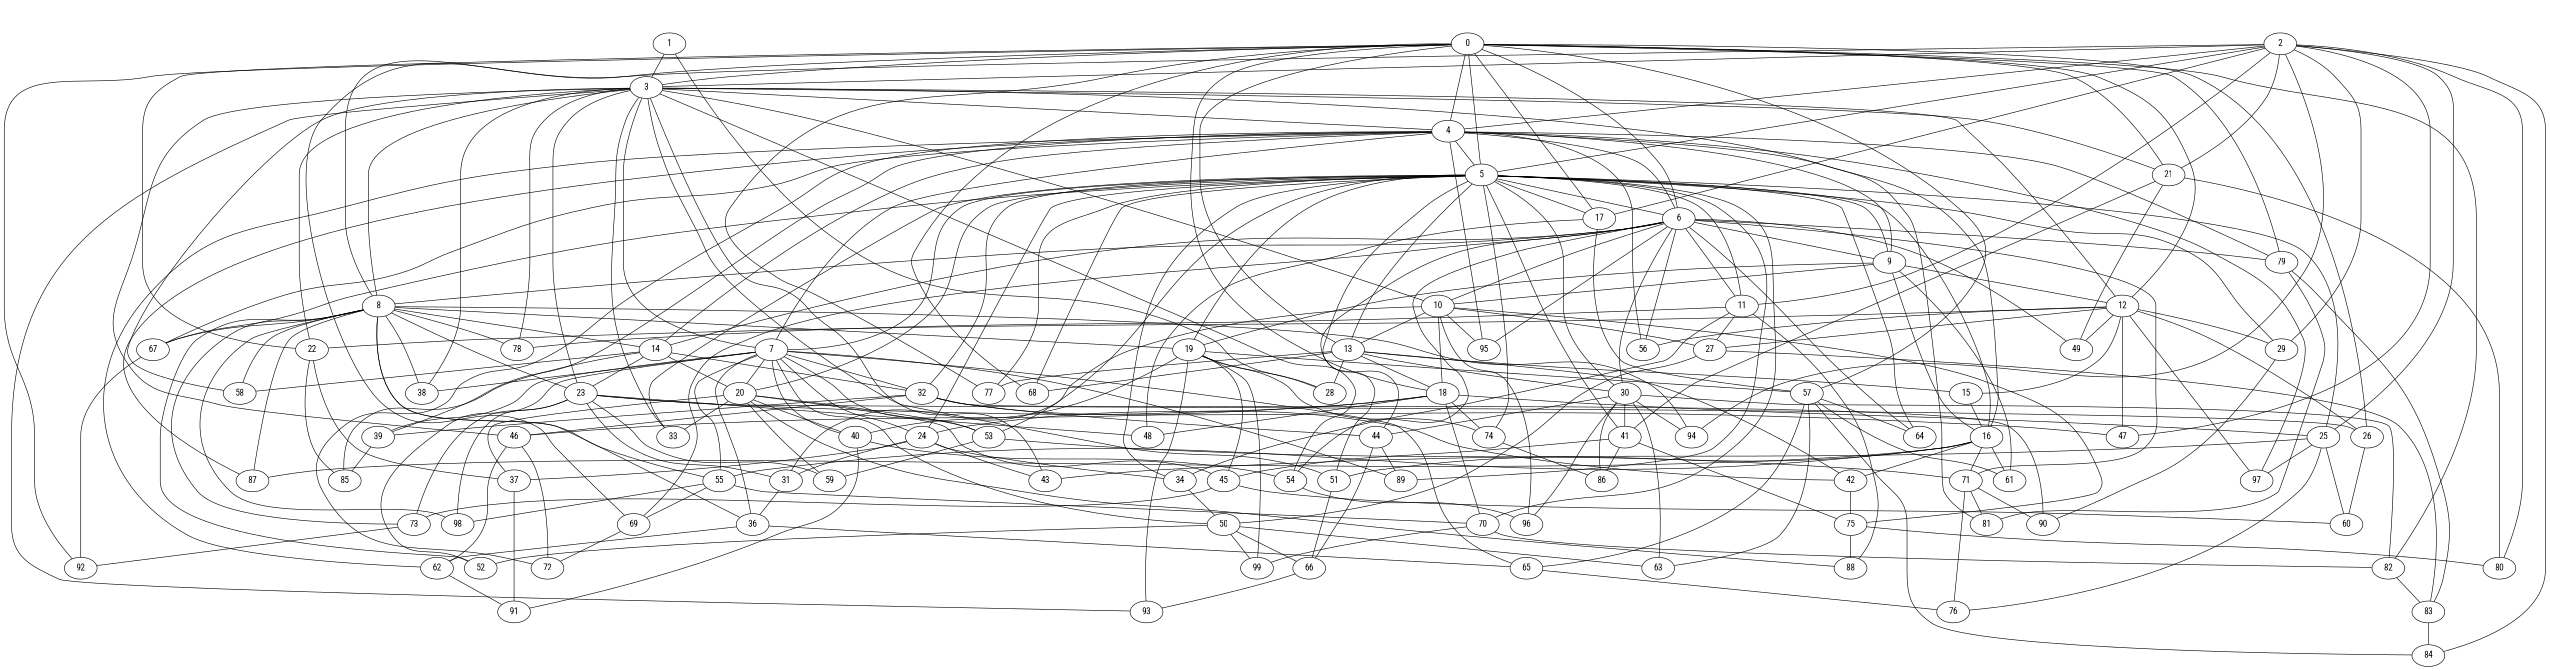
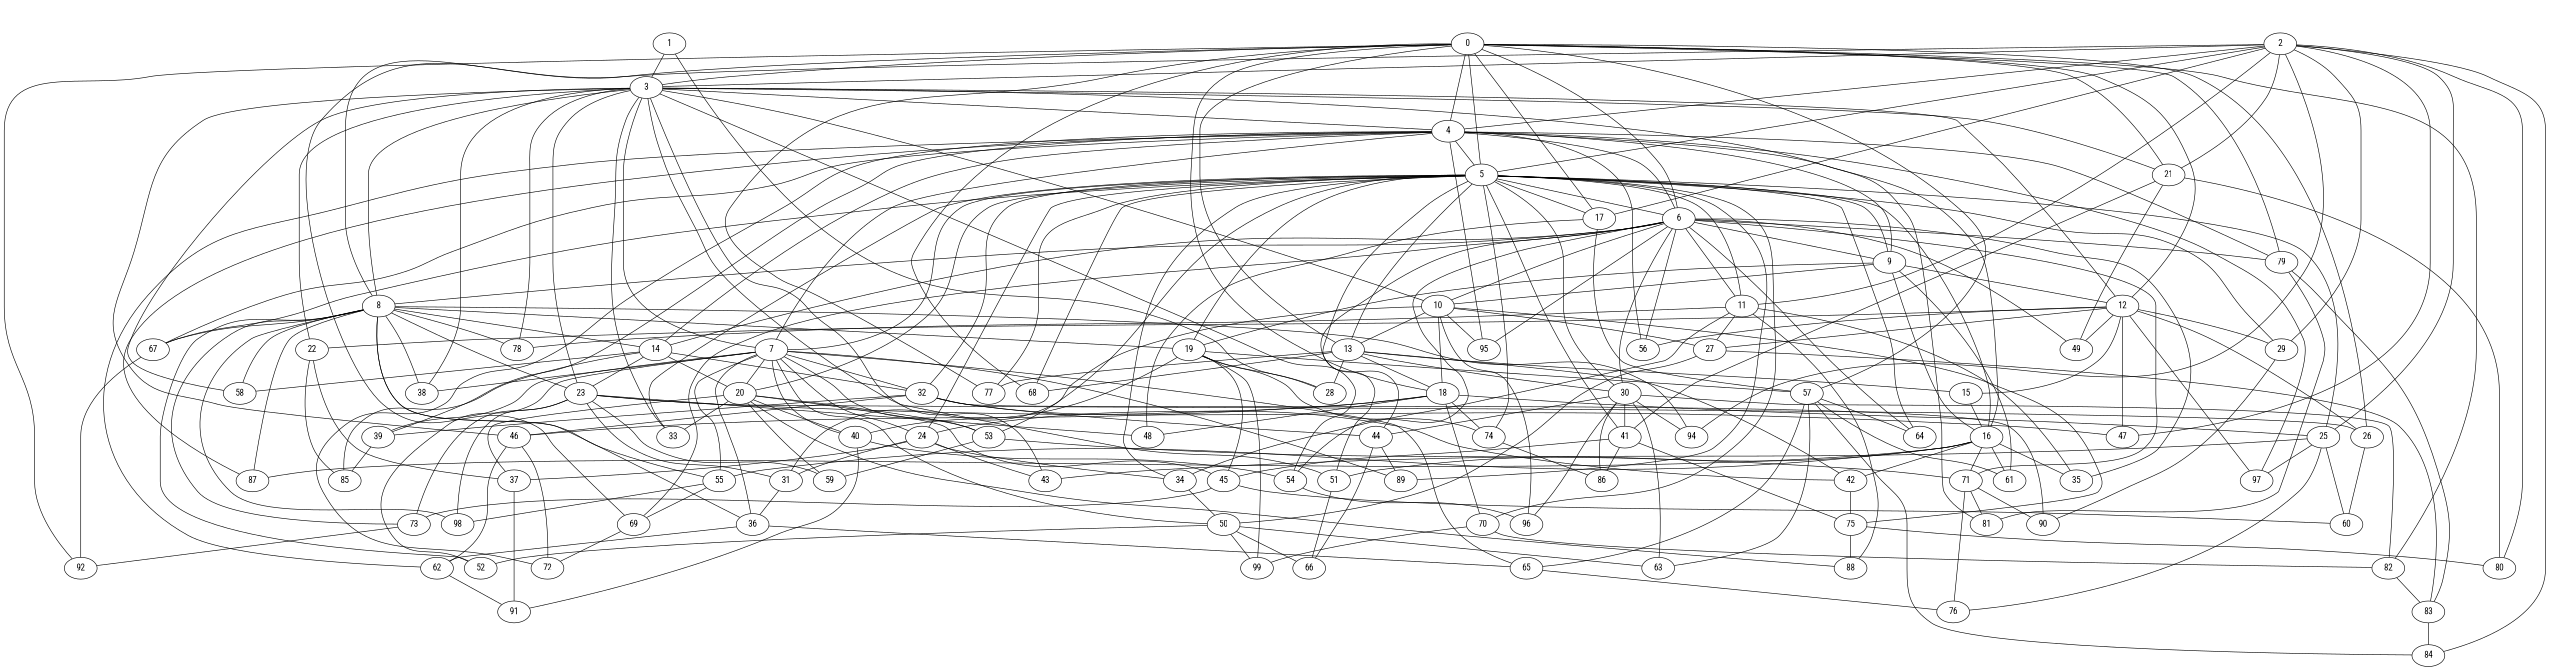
edge "0" -- "22": removed
node "35": added
edge "55" -- "70": removed
node "93": removed
